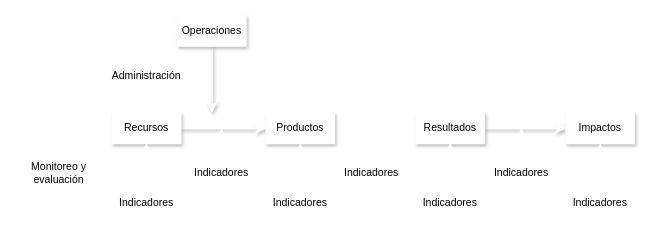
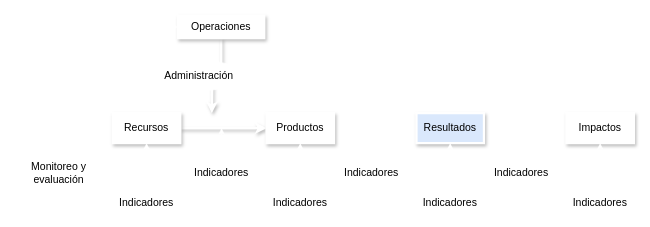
node "Operaciones": size 68x30 -> 86x23
node "Administración": moved (147, 75) -> (199, 75)
node "Resultados": fillcolor #ffffff -> #dae8fc
edge "Resultados" -> "Impactos": removed
